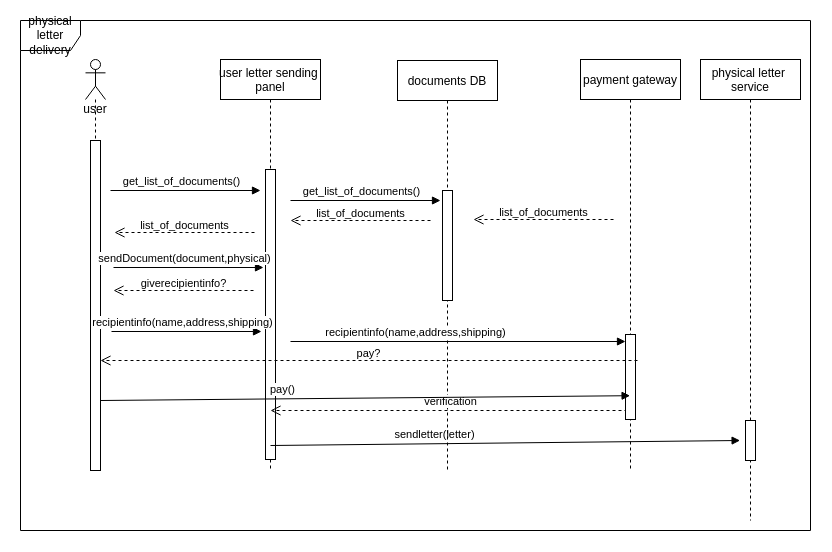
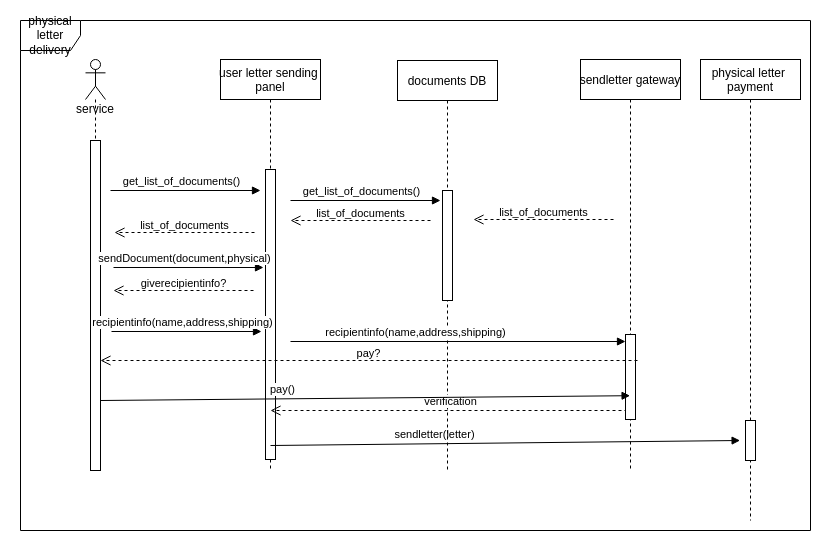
node "physical letter service": label "physical letter service" -> "physical letter payment"
node "payment gateway": label "payment gateway" -> "sendletter gateway"
node "user": label "user" -> "service"
